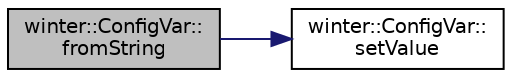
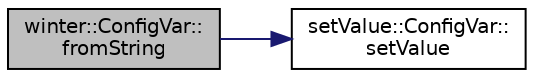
node "winter::ConfigVar:: setValue": label "winter::ConfigVar:: setValue" -> "setValue::ConfigVar:: setValue"
